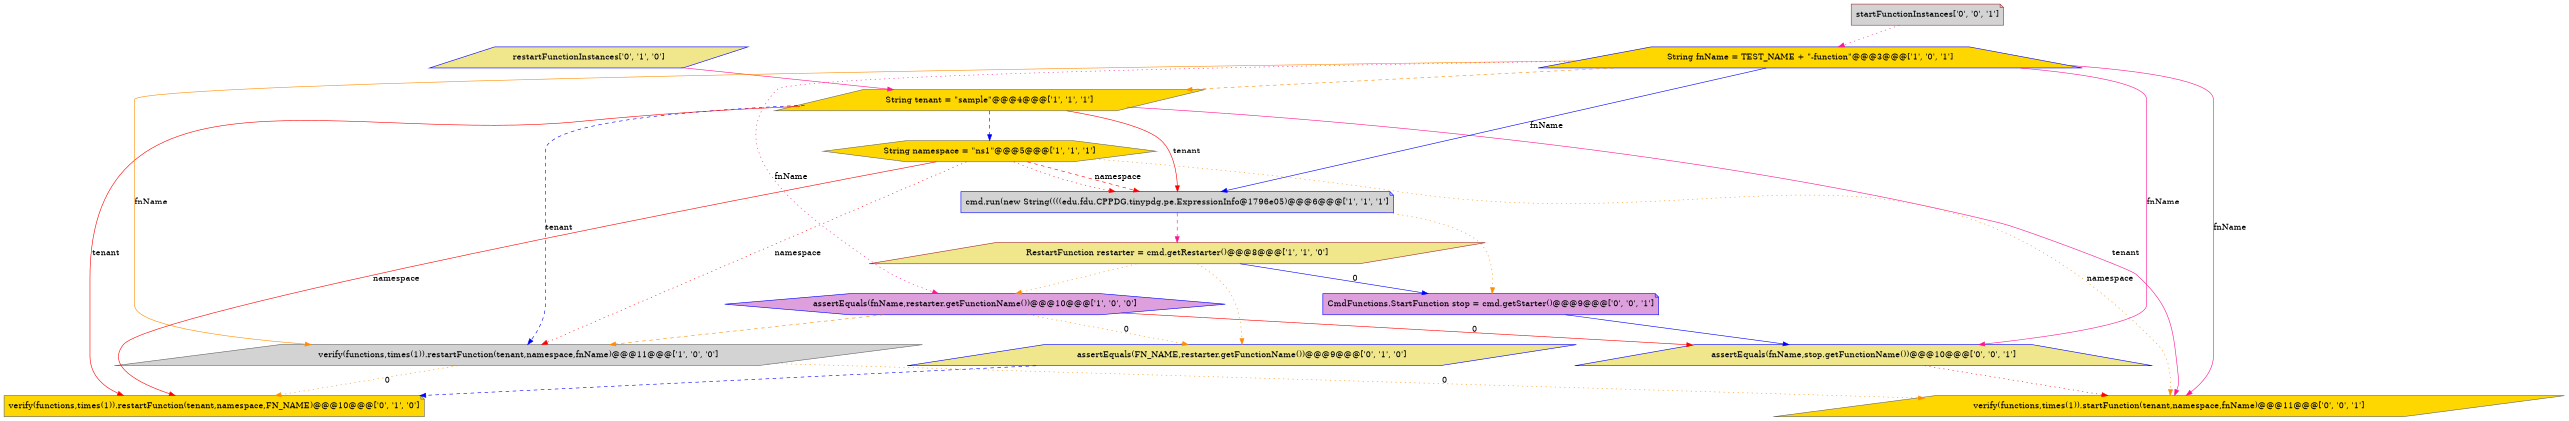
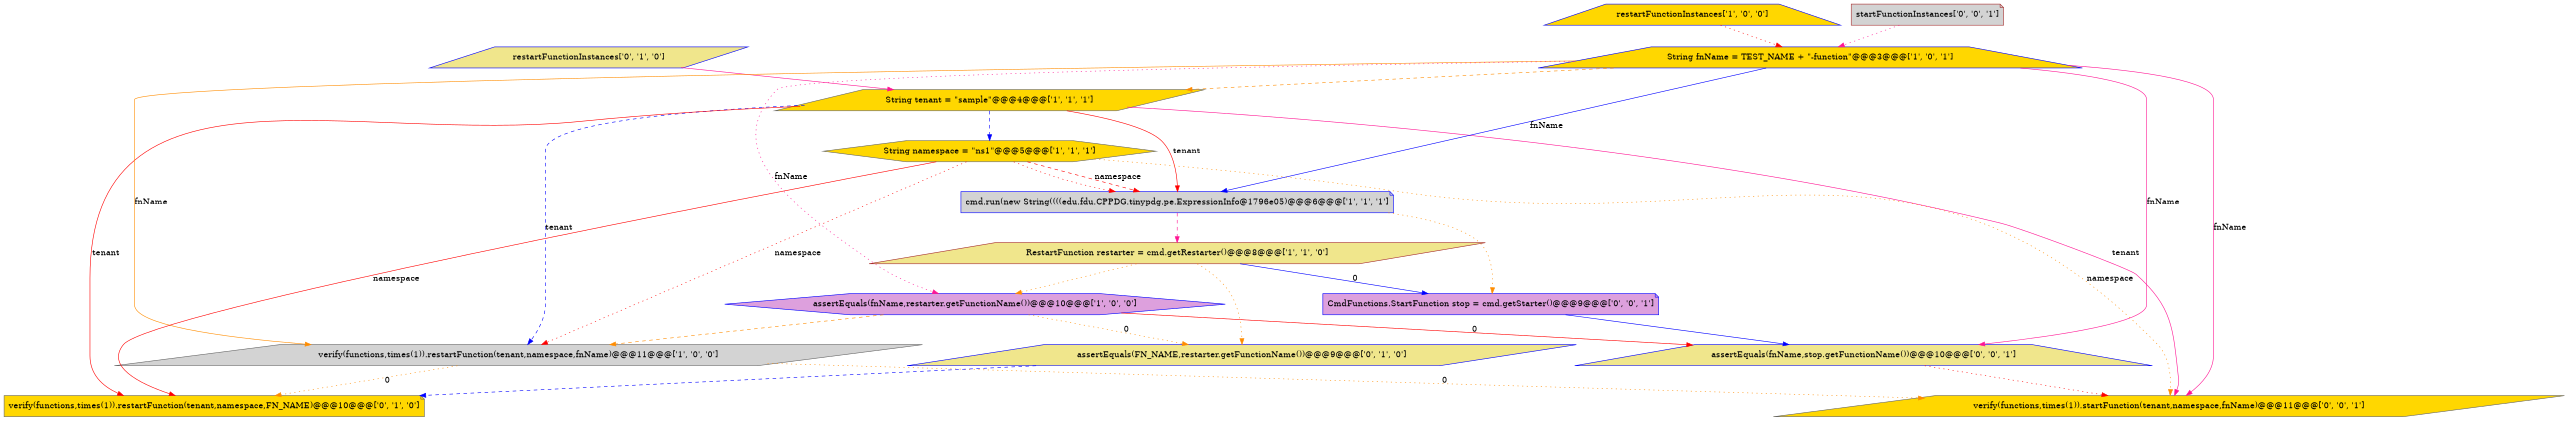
node "restartFunctionInstances['1', '0', '0']": added
